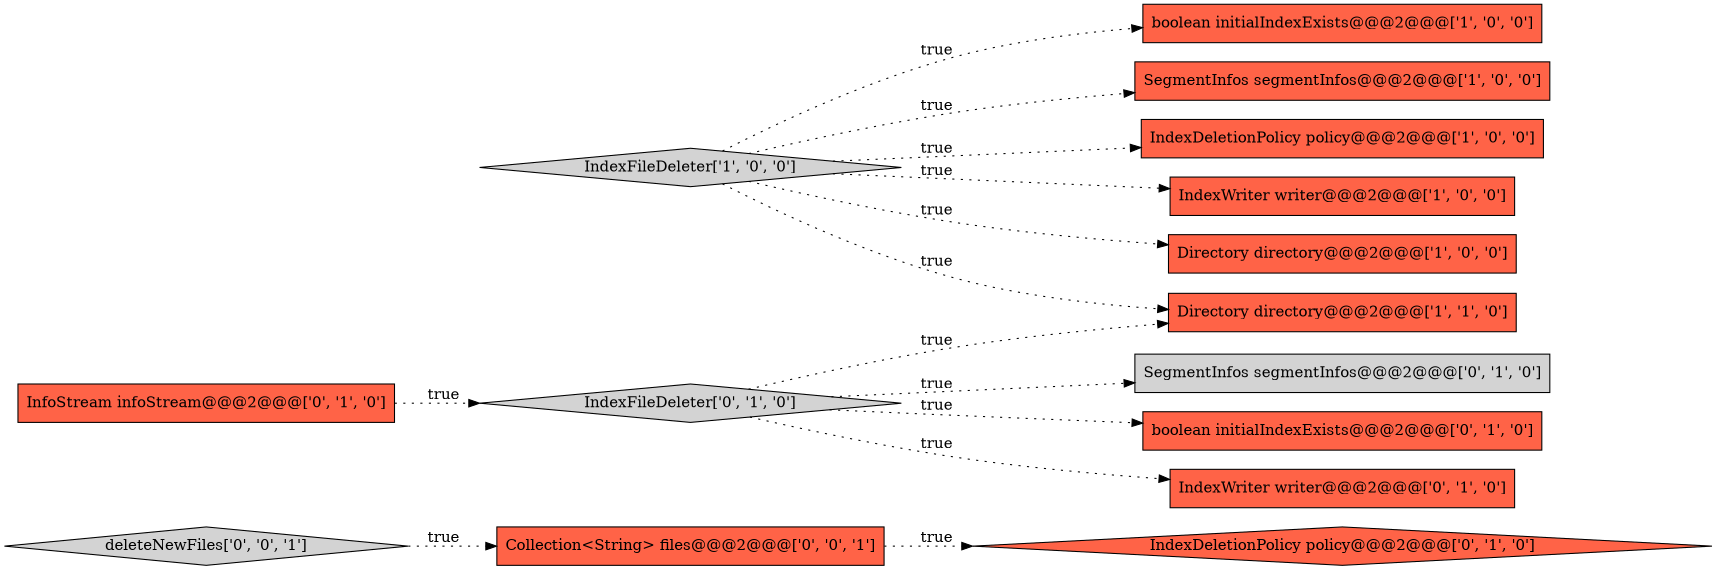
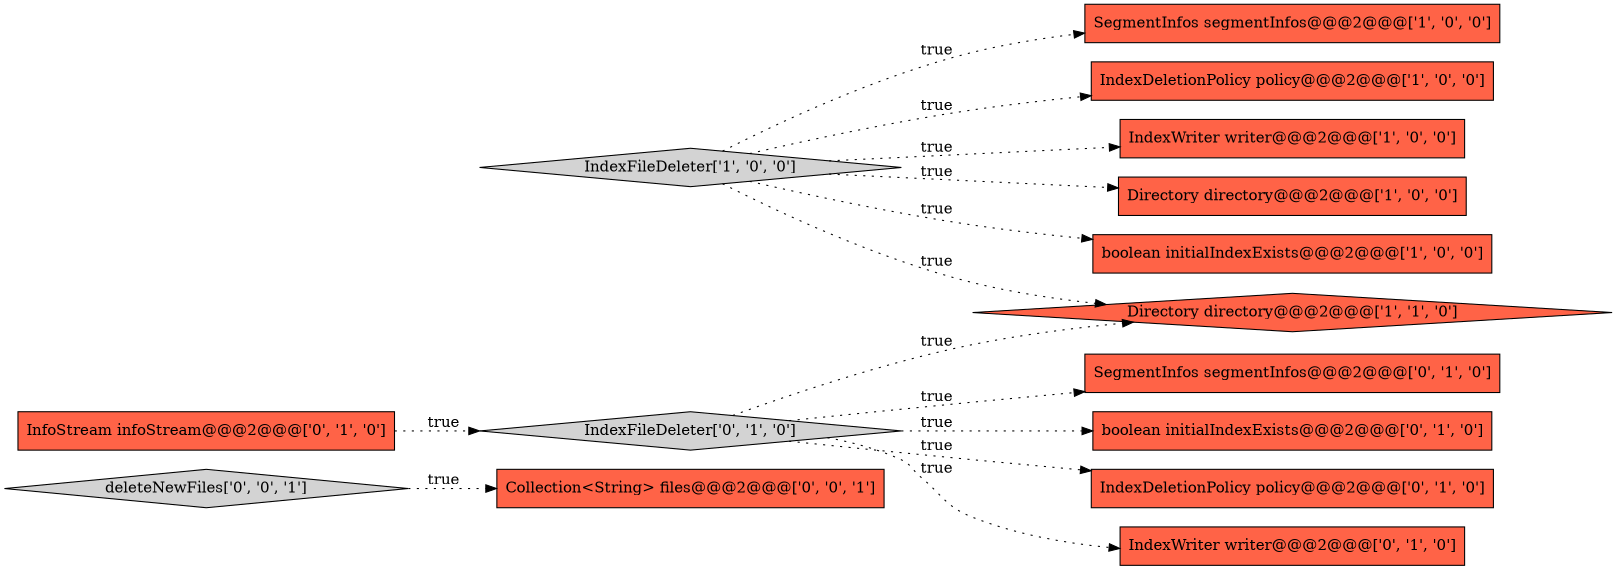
node "Directory directory@@@2@@@['1', '1', '0']": shape box -> diamond
node "SegmentInfos segmentInfos@@@2@@@['0', '1', '0']": fillcolor lightgray -> tomato
edge "Collection<String> files@@@2@@@['0', '0', '1']" -> "IndexDeletionPolicy policy@@@2@@@['0', '1', '0']": now "IndexFileDeleter['0', '1', '0']" -> "IndexDeletionPolicy policy@@@2@@@['0', '1', '0']"
node "IndexDeletionPolicy policy@@@2@@@['0', '1', '0']": shape diamond -> box
